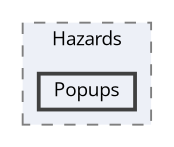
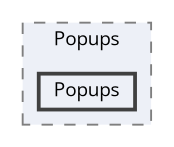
cluster "Hazards": label "Hazards" -> "Popups"
